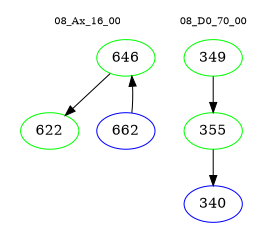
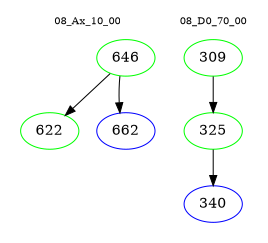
cluster "08_Ax_16_00": label "08_Ax_16_00" -> "08_Ax_10_00"
node "349": label "349" -> "309"
edge "662" -> "646": reversed
node "355": label "355" -> "325"
